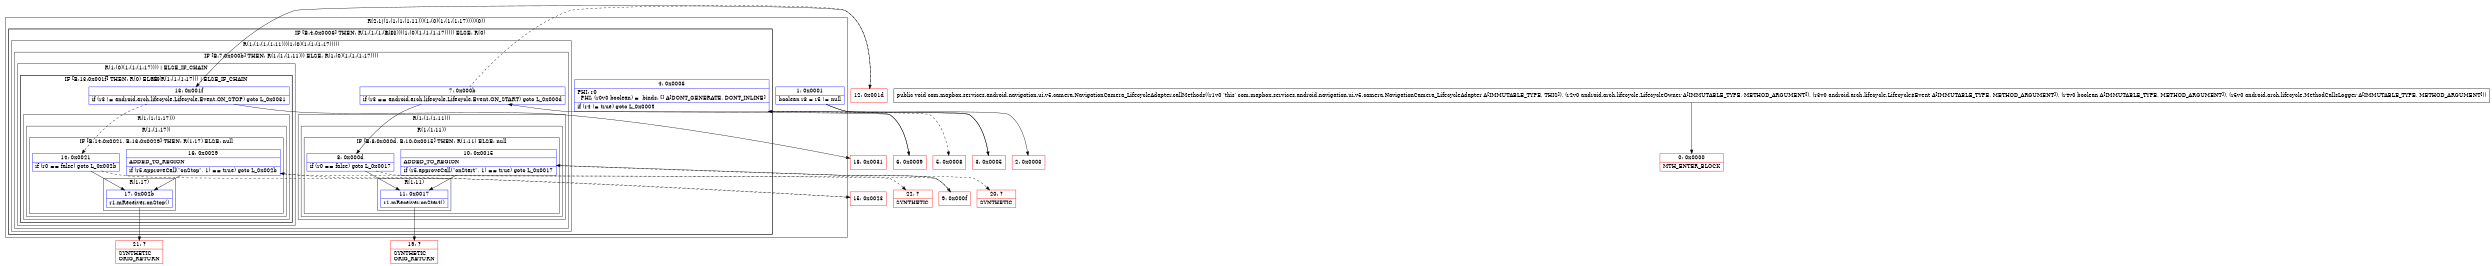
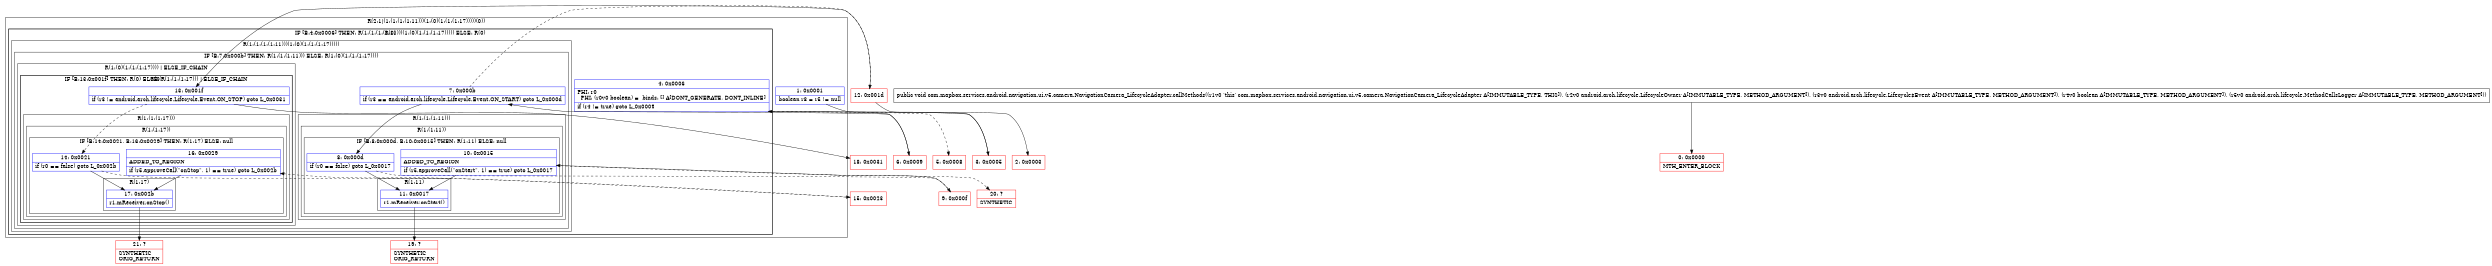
edge "1: 0x0001" -> "2: 0x0003": now "12: 0x001d" -> "2: 0x0003"
node "22: ?": removed
